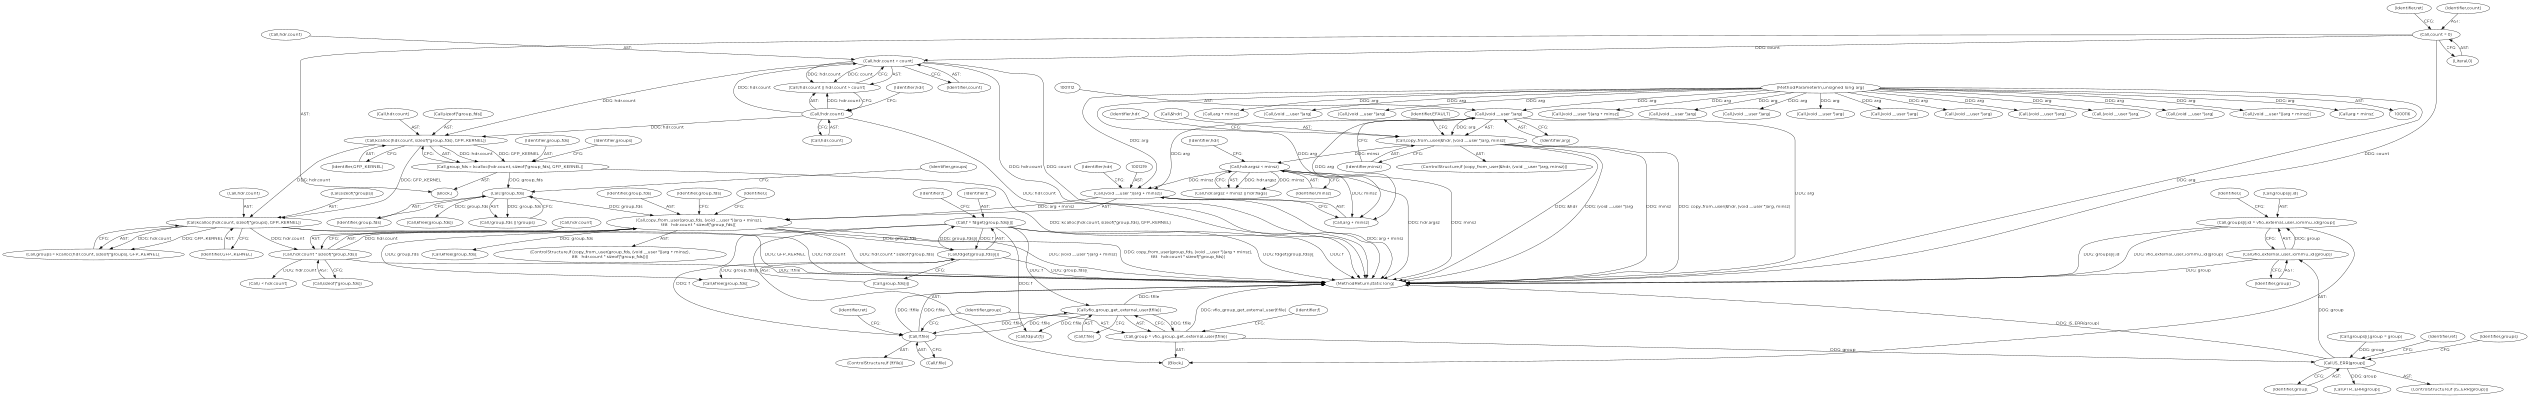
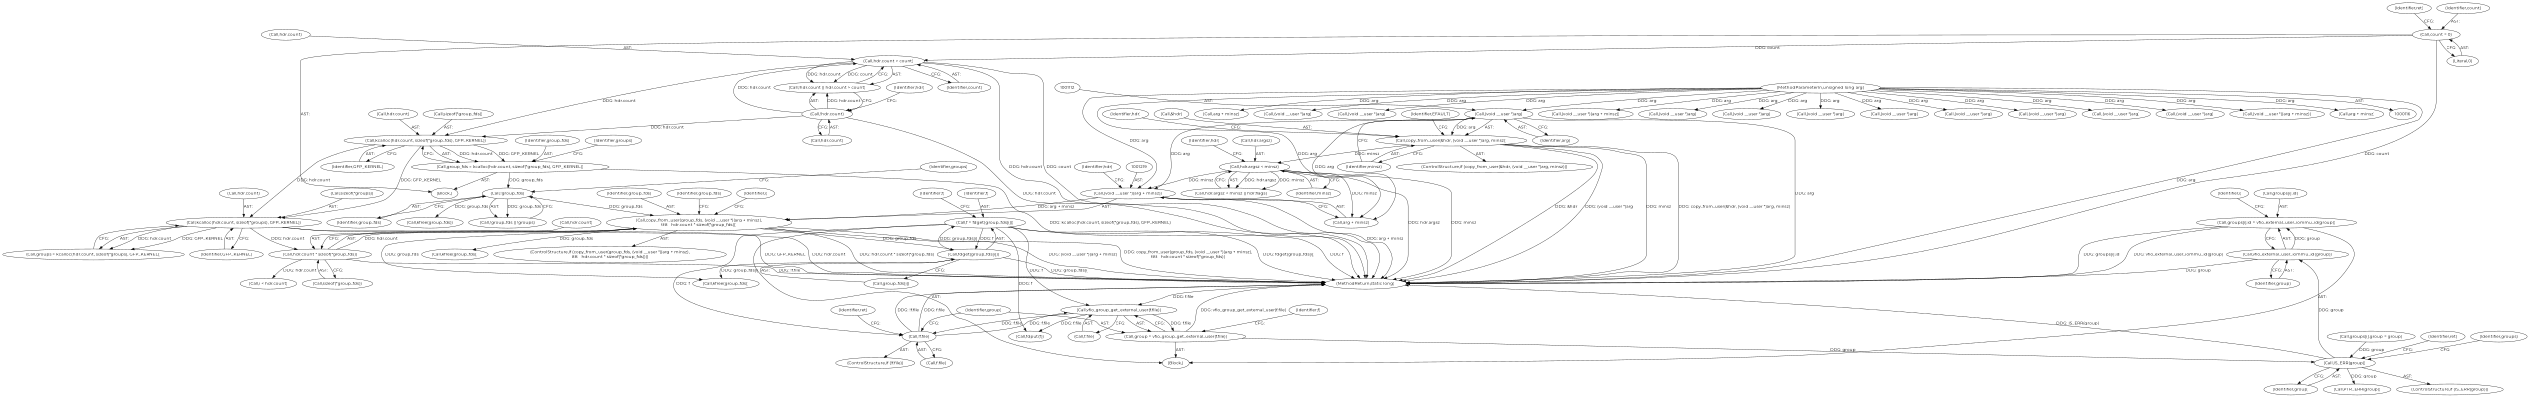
node "(Call,hdr.argsz)": added
edge "(Call,vfio_group_get_external_user(f.file))" -> "(MethodReturn,static long)": reversed
